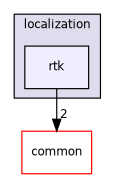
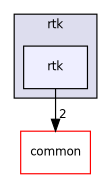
cluster "localization": label "localization" -> "rtk"
